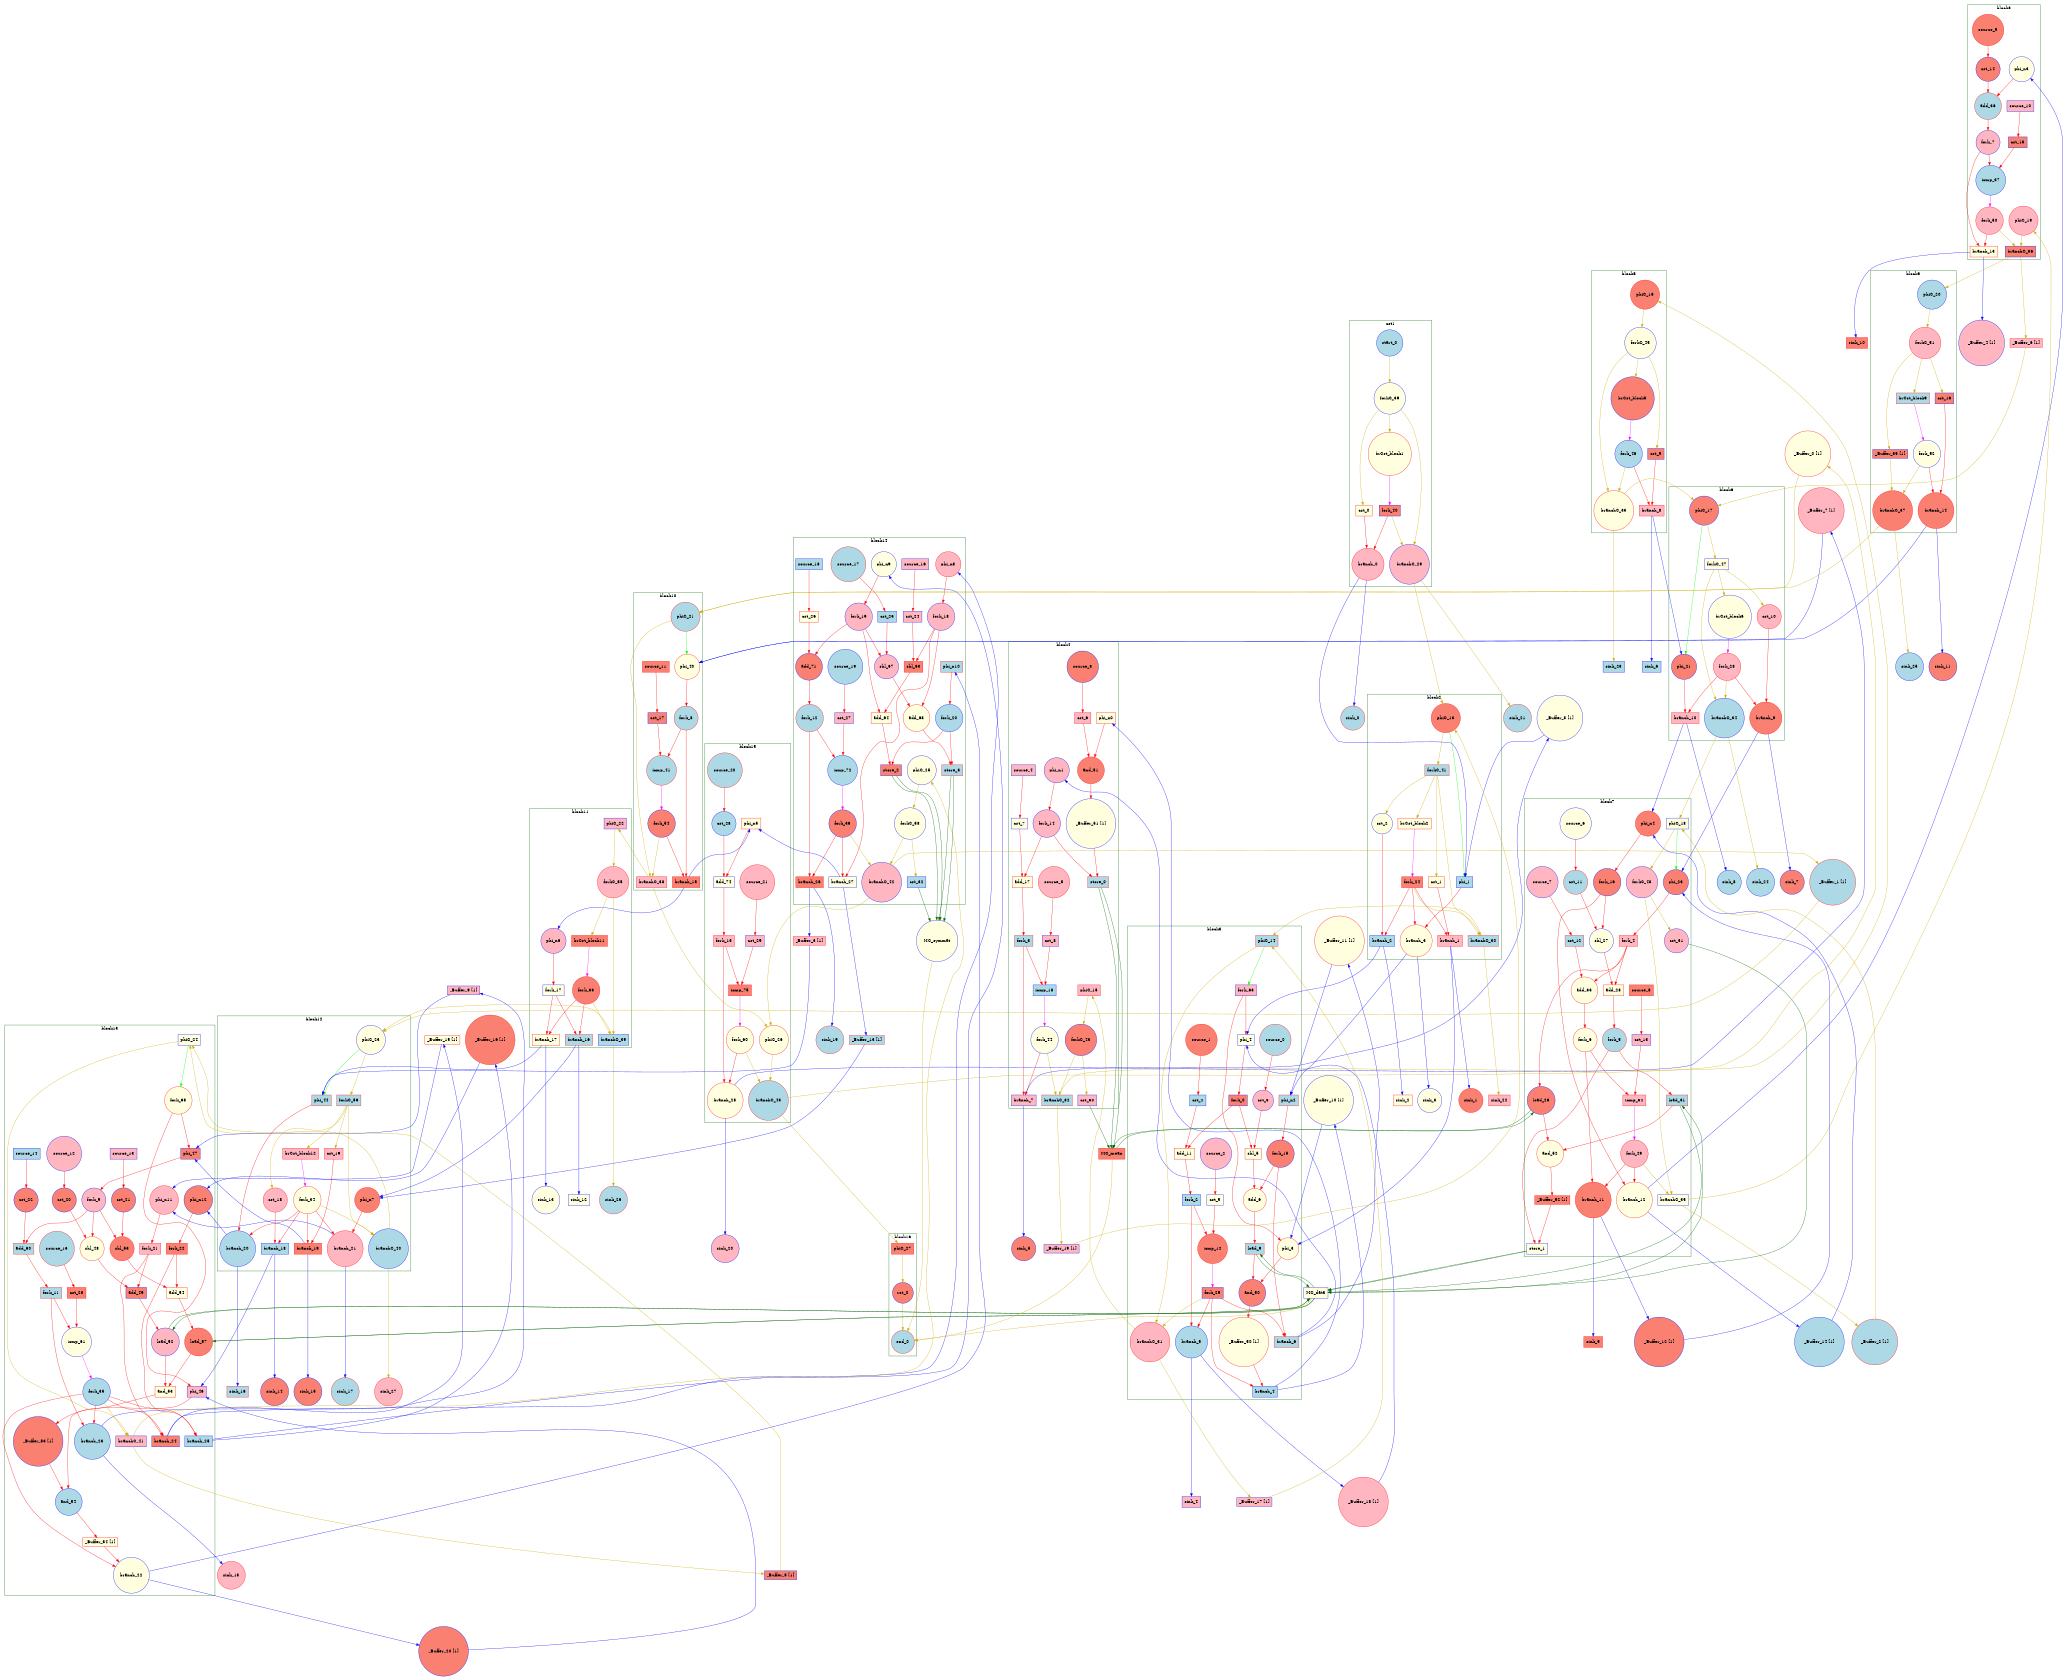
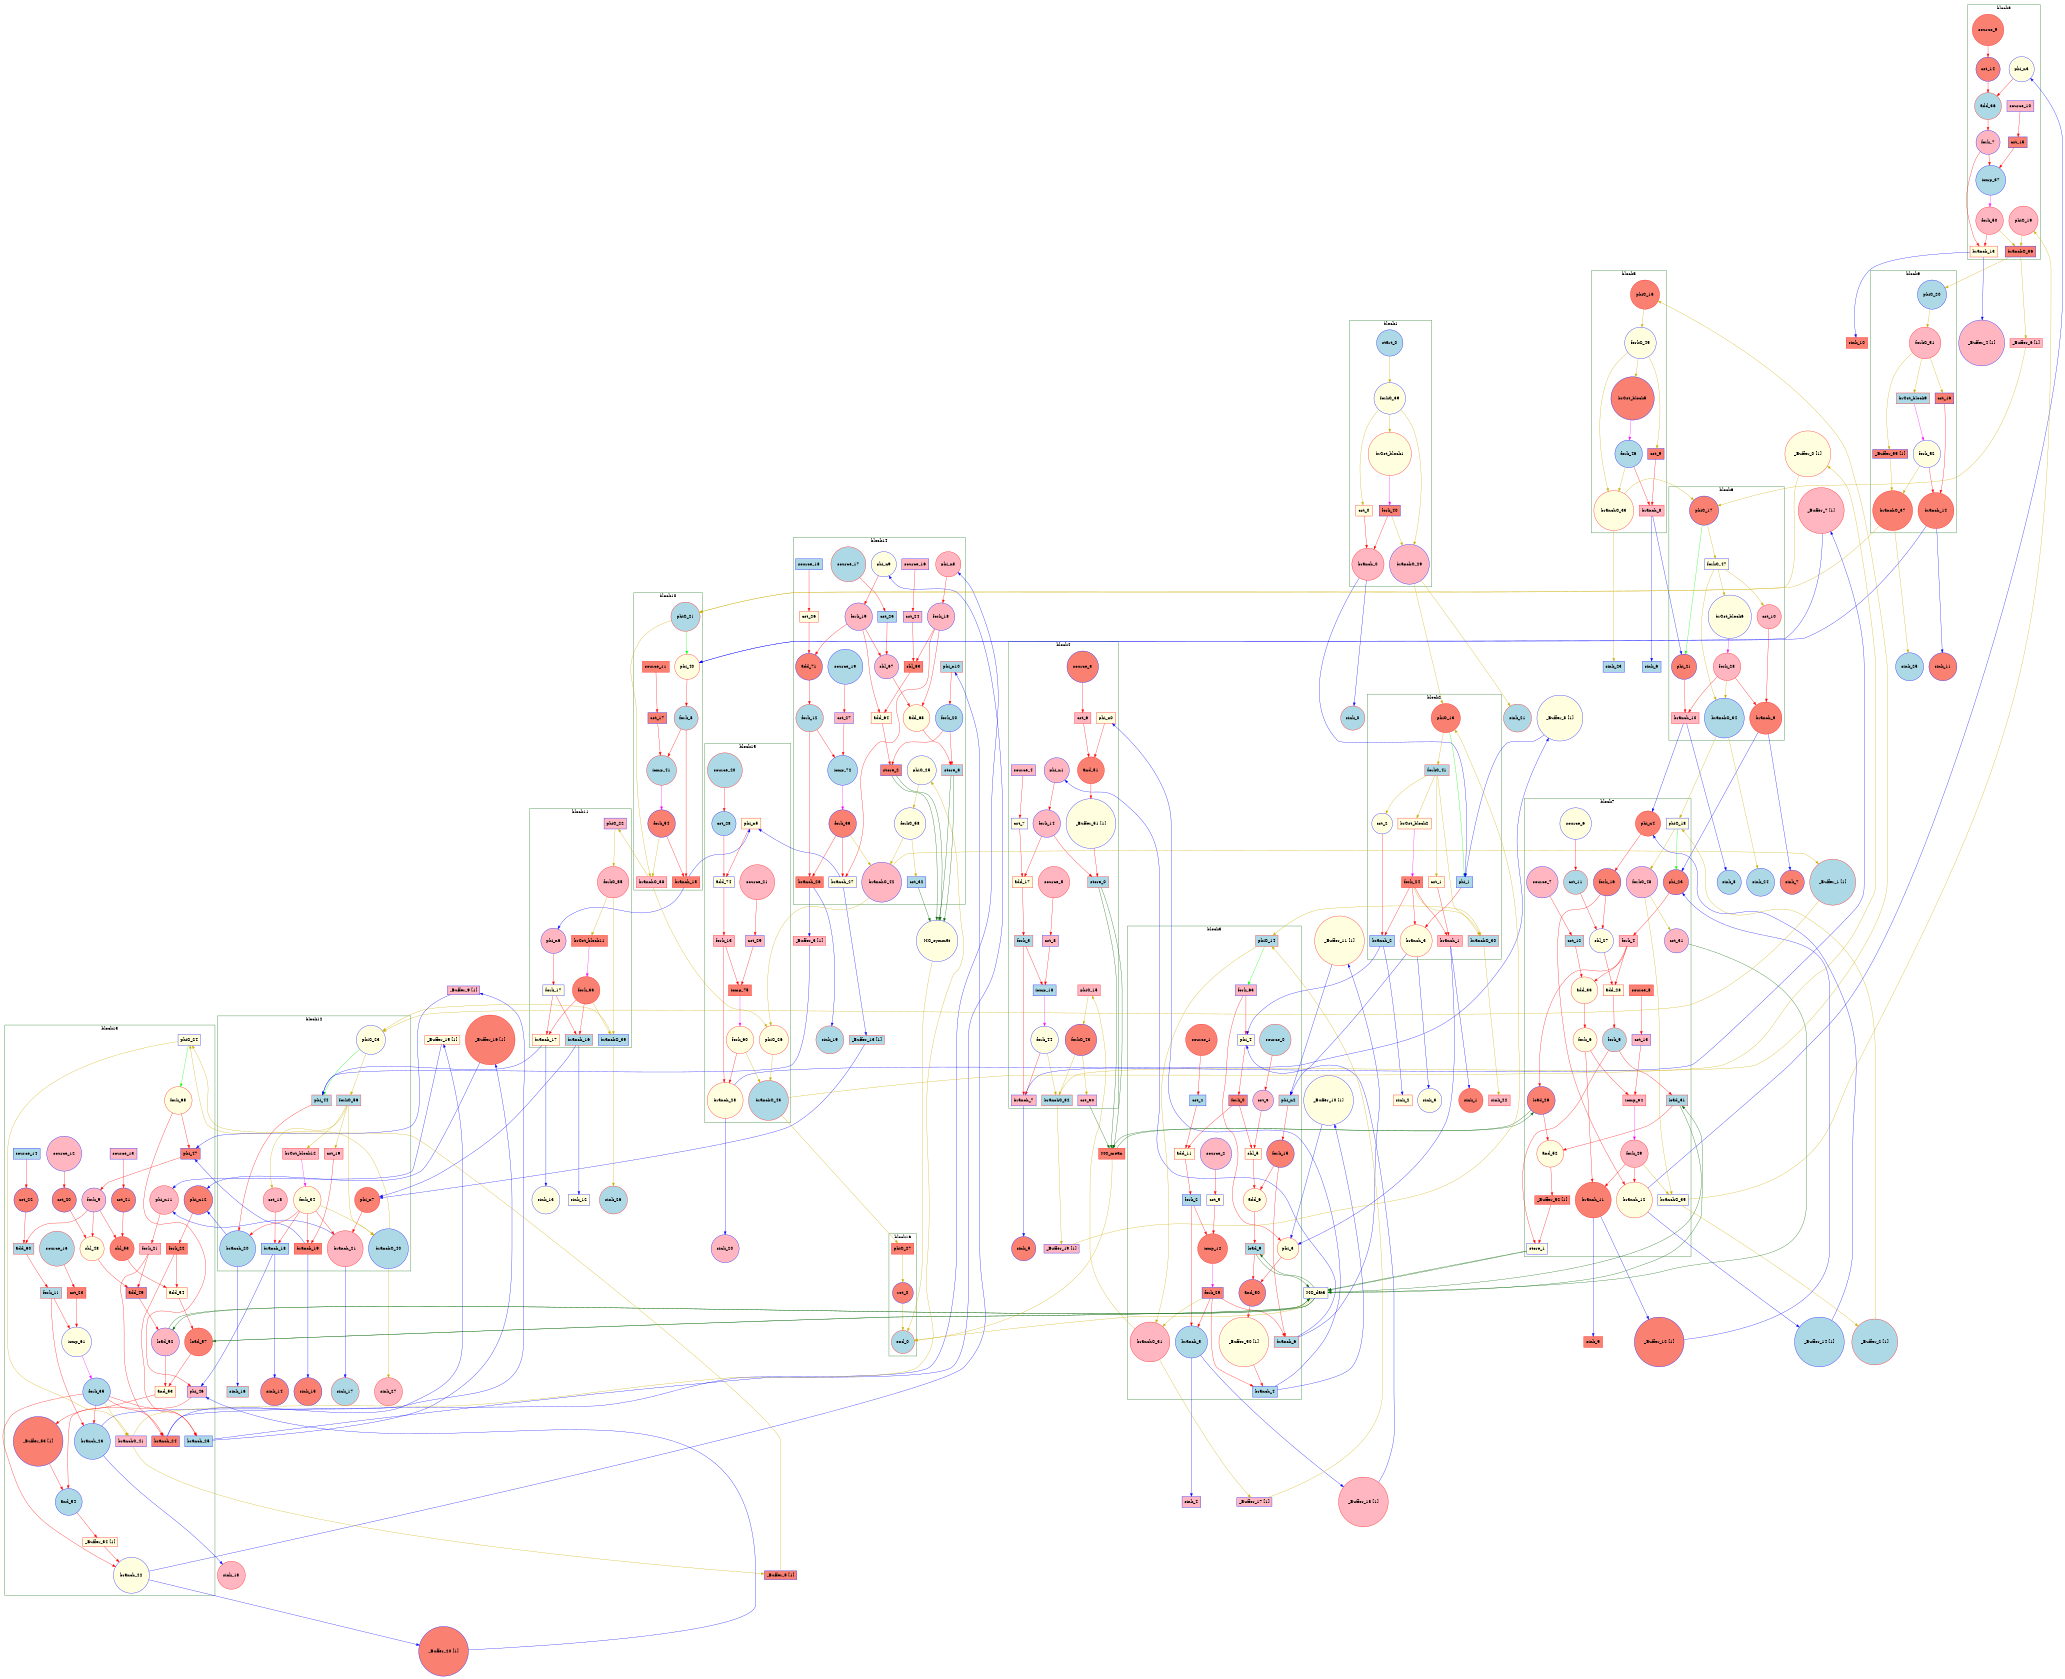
cluster "cst1": label "cst1" -> "block1"
